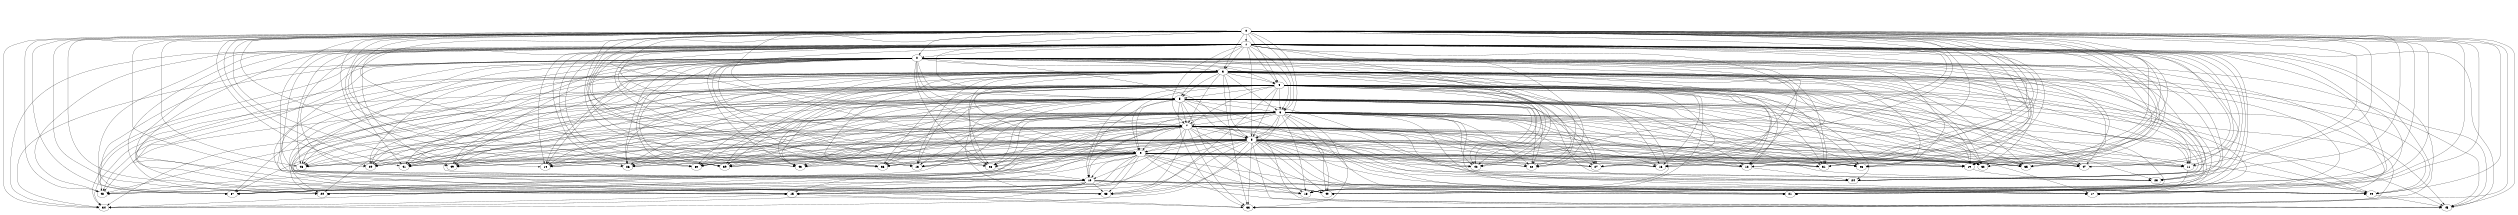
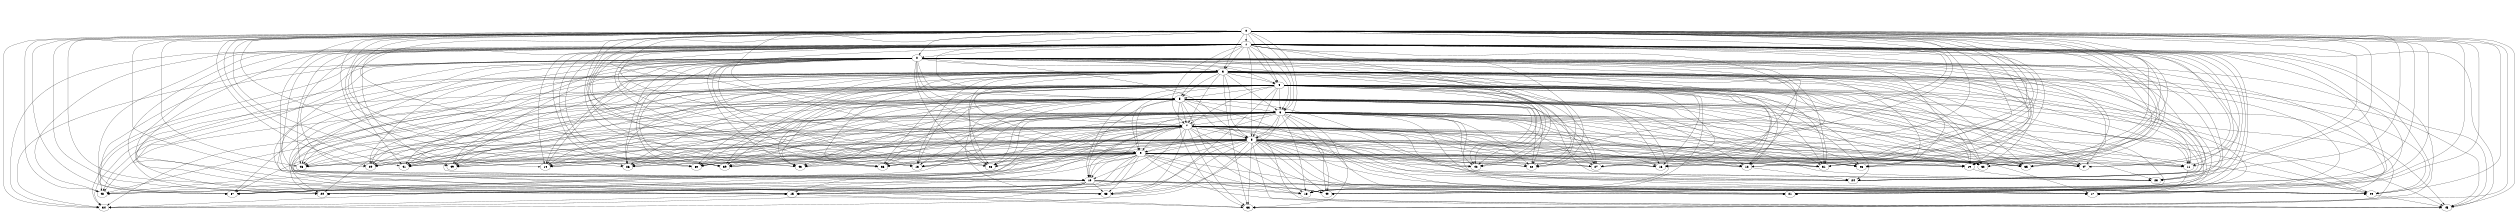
edge "28" -> "10": now "7" -> "10"
